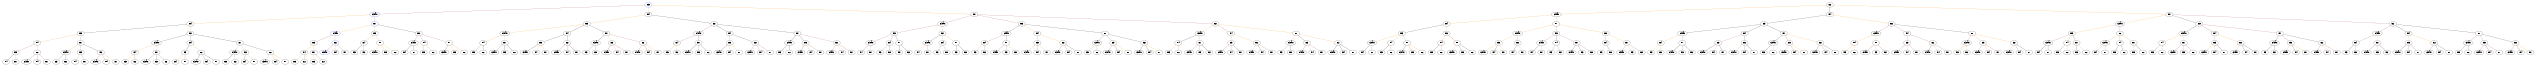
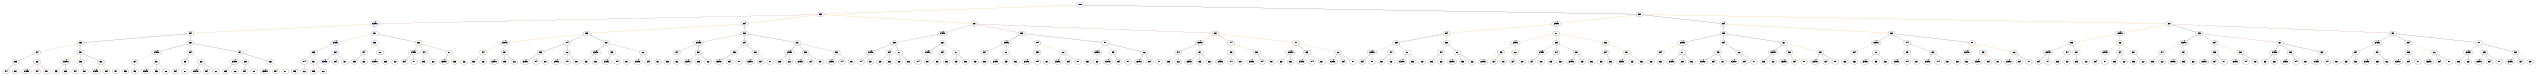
node "root": added
